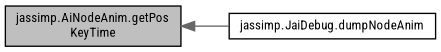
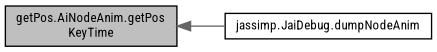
node "jassimp.AiNodeAnim.getPos KeyTime": label "jassimp.AiNodeAnim.getPos KeyTime" -> "getPos.AiNodeAnim.getPos KeyTime"
